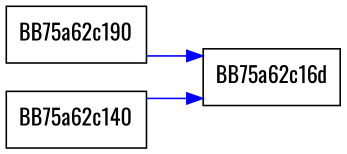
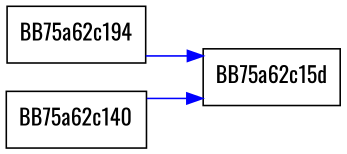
node "BB75a62c190": label "BB75a62c190" -> "BB75a62c194"
node "BB75a62c16d": label "BB75a62c16d" -> "BB75a62c15d"
